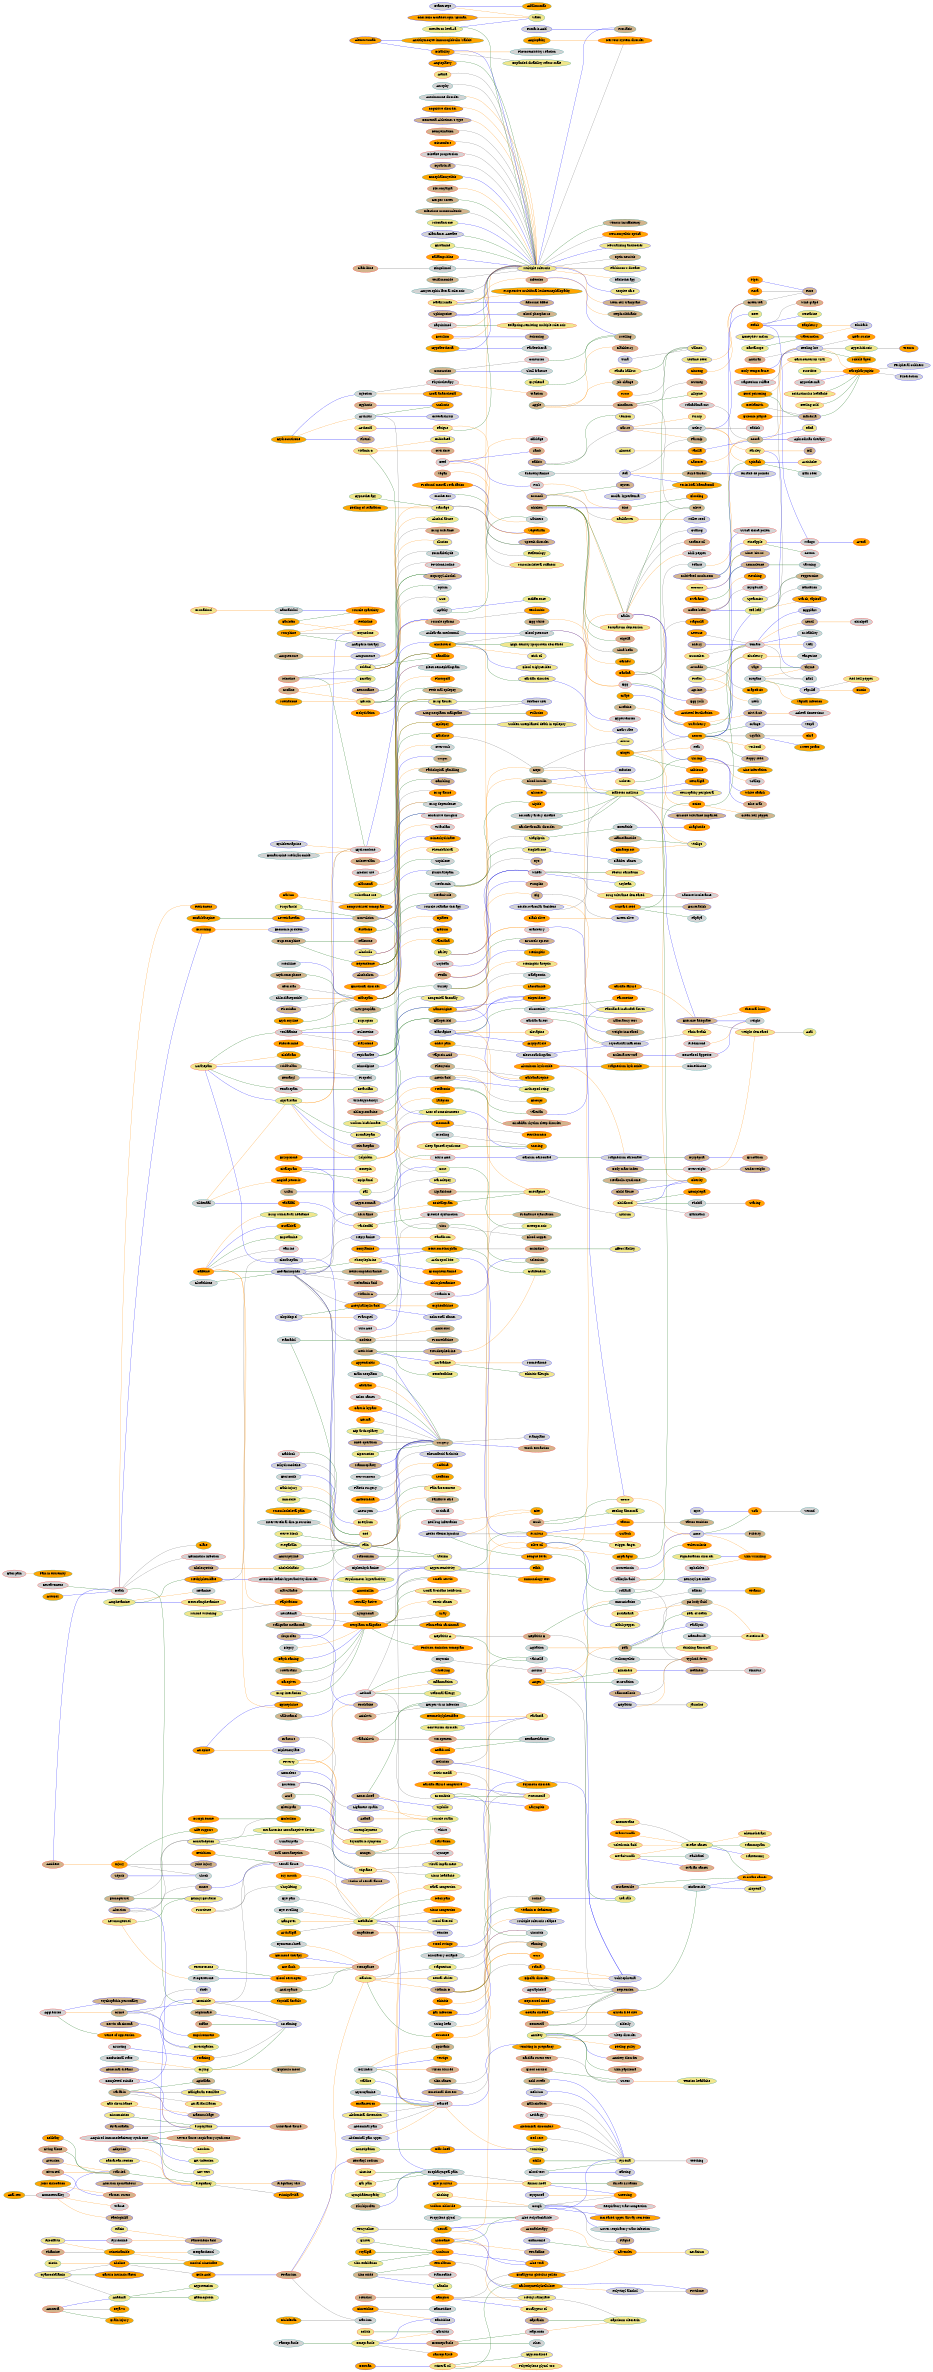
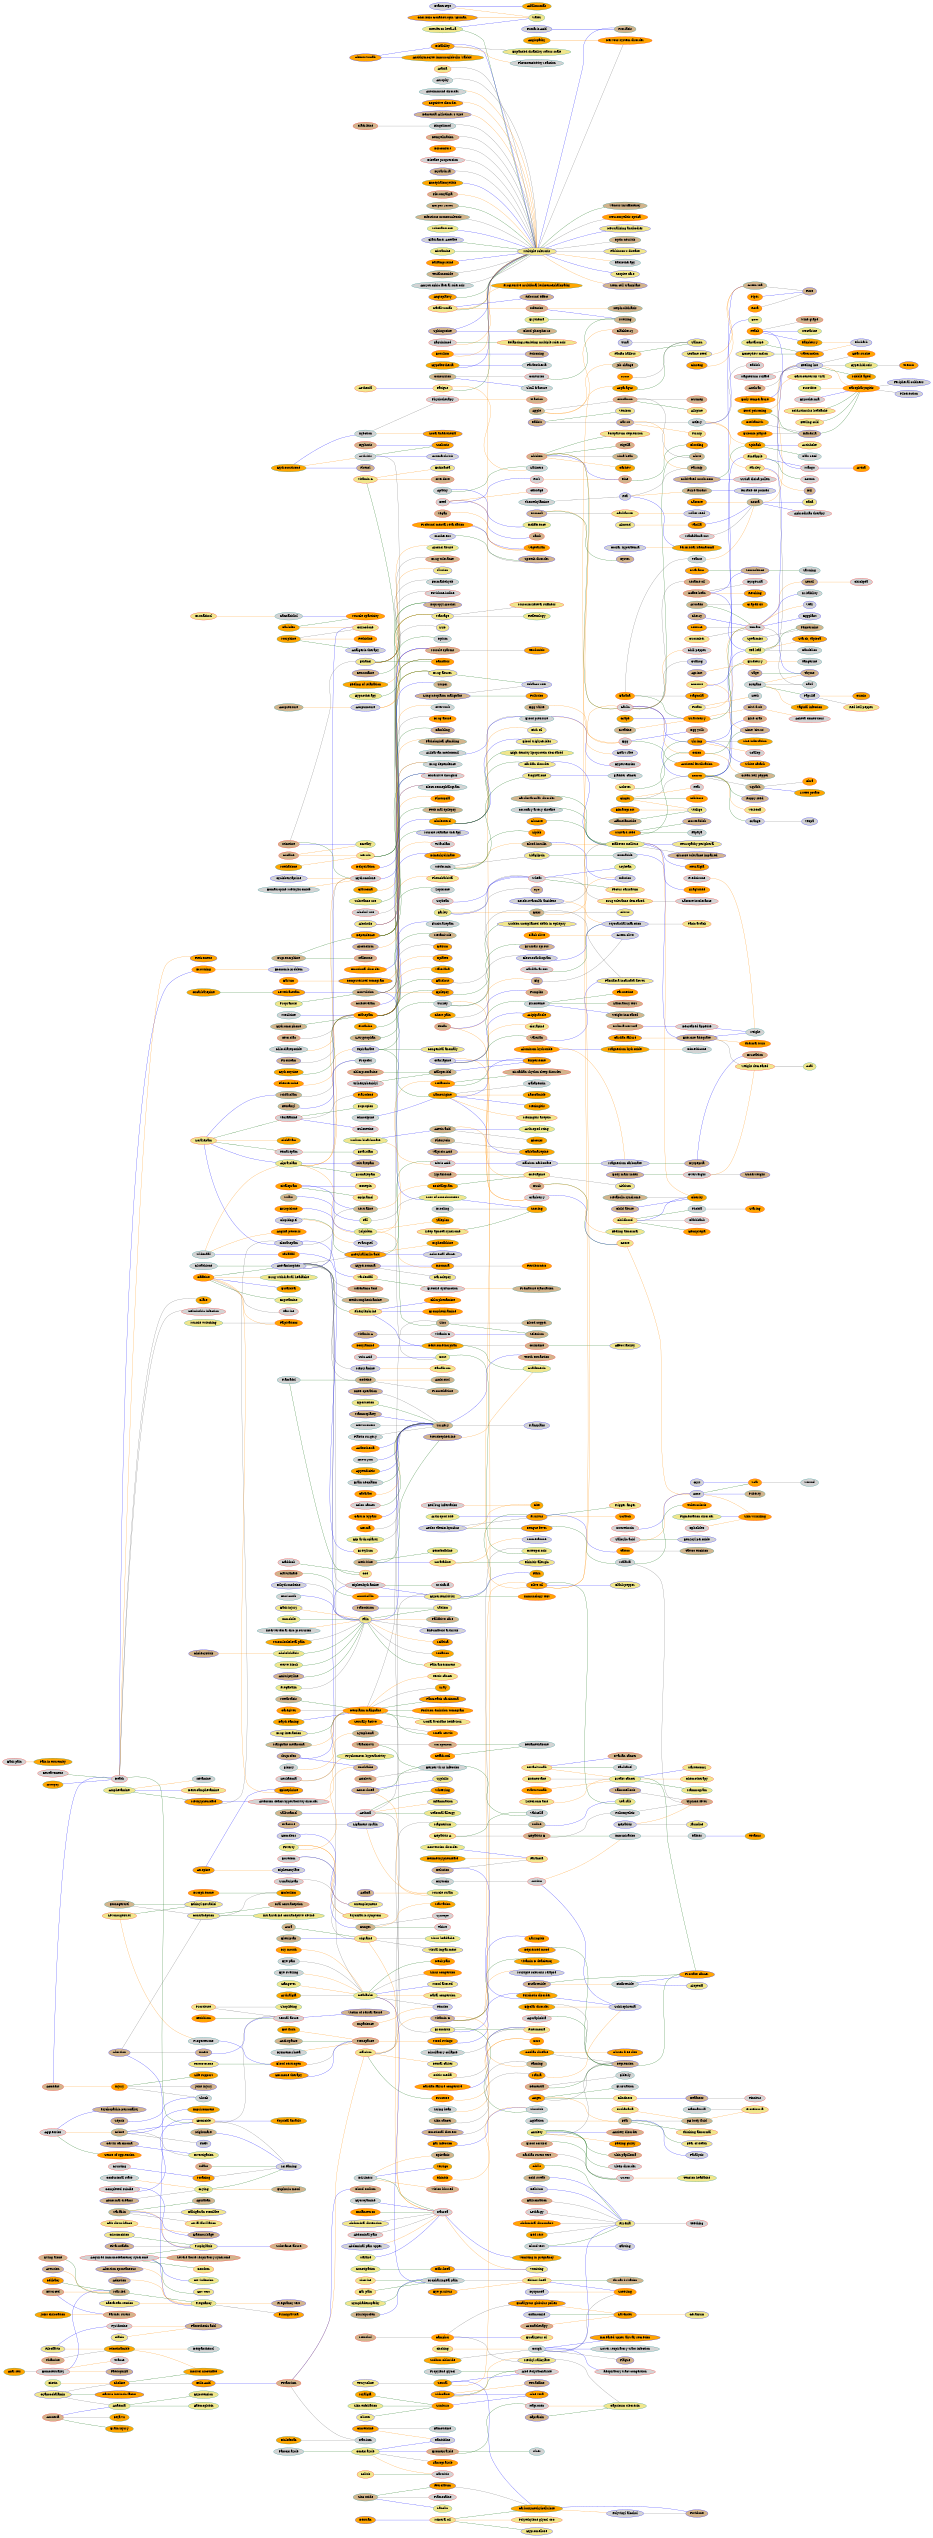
edge "Feeling abnormal" -- "Duck": color darkgreen -> darkorange
edge "Finasteride" -- "Depression": now "Prostate cancer" -- "Depression"
node "Fentanyl sodium": label "Fentanyl sodium" -> "Blood sodium"
